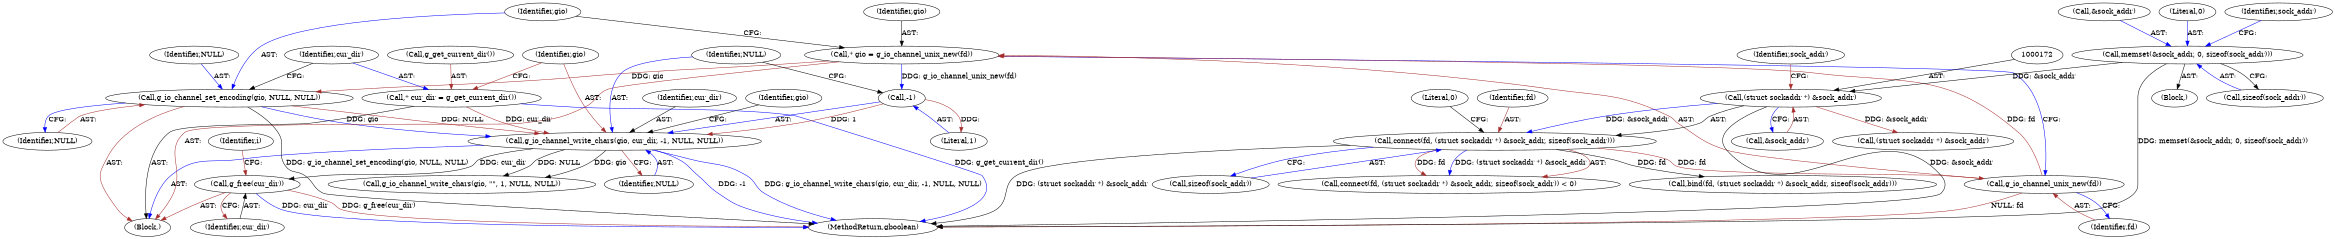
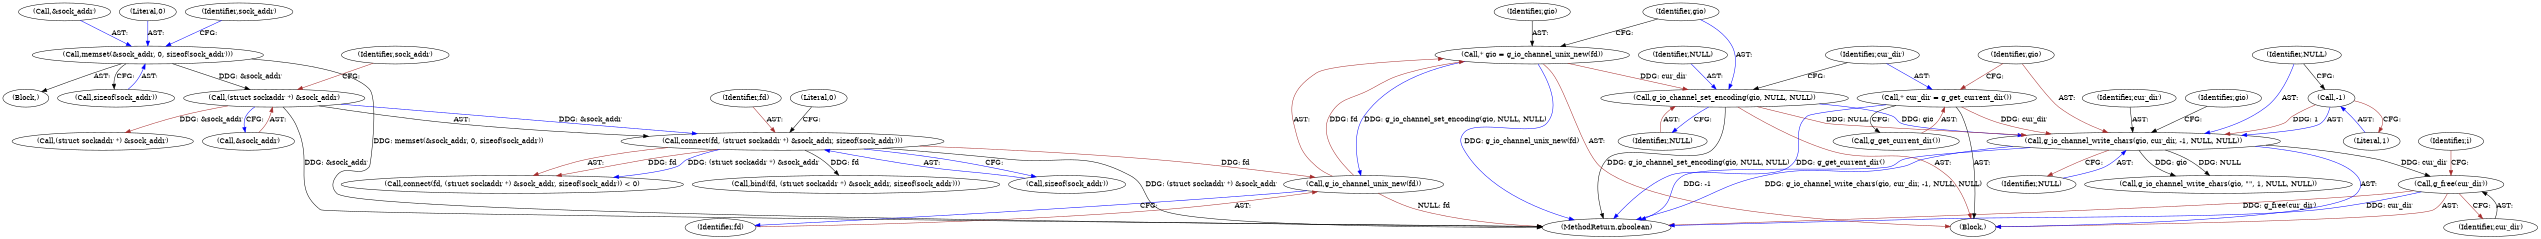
node "1000172": removed
edge "(Call,* gio = g_io_channel_unix_new(fd))" -> "(Call,-1)": now "(Call,* gio = g_io_channel_unix_new(fd))" -> "(MethodReturn,gboolean)"
edge "(Call,* gio = g_io_channel_unix_new(fd))" -> "(Call,g_io_channel_set_encoding(gio, NULL, NULL))": label "DDG: gio" -> "DDG: cur_dir"
edge "(Call,* cur_dir = g_get_current_dir())" -> "(Call,g_get_current_dir())": added, label "CFG:"
edge "(Call,-1)" -> "(Literal,1)": label "DDG: " -> "CFG: "
edge "(Call,* gio = g_io_channel_unix_new(fd))" -> "(Call,g_io_channel_unix_new(fd))": label "CFG: " -> "DDG: g_io_channel_set_encoding(gio, NULL, NULL)"
